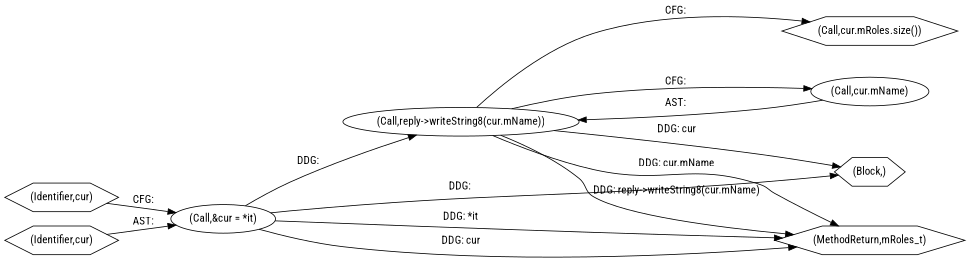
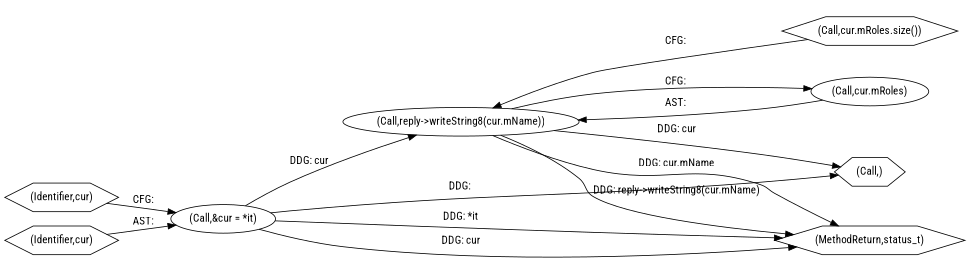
edge "(Call,reply->writeString8(cur.mName))" -> "(Call,cur.mRoles.size())": reversed
node "(Call,cur.mName)": label "(Call,cur.mName)" -> "(Call,cur.mRoles)"
edge "(Call,&cur = *it)" -> "(Call,reply->writeString8(cur.mName))": label "DDG: " -> "DDG: cur"
node "(Block,)": label "(Block,)" -> "(Call,)"
node "(MethodReturn,mRoles_t)": label "(MethodReturn,mRoles_t)" -> "(MethodReturn,status_t)"
